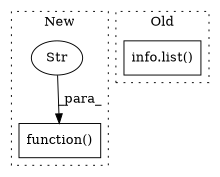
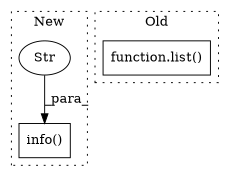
node "info.list()": label "info.list()" -> "function.list()"
node "function()": label "function()" -> "info()"
